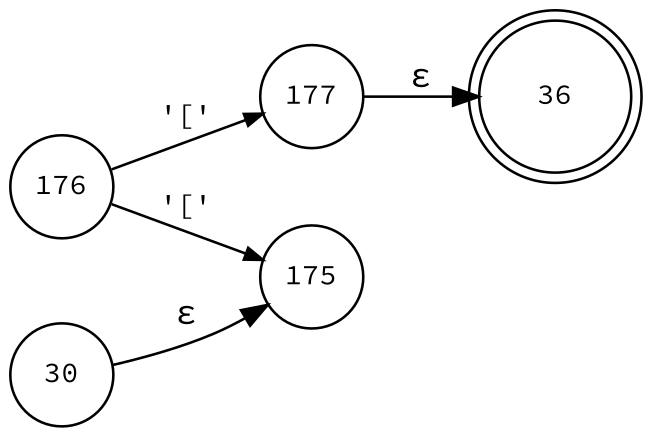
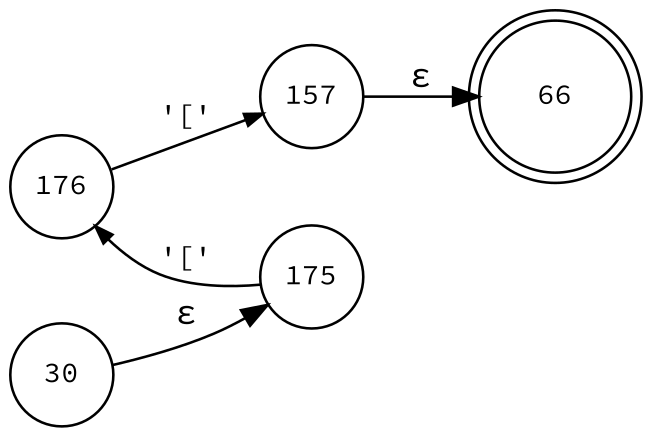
node "177": label "177" -> "157"
node "36": label "36" -> "66"
edge "176" -> "175": reversed
